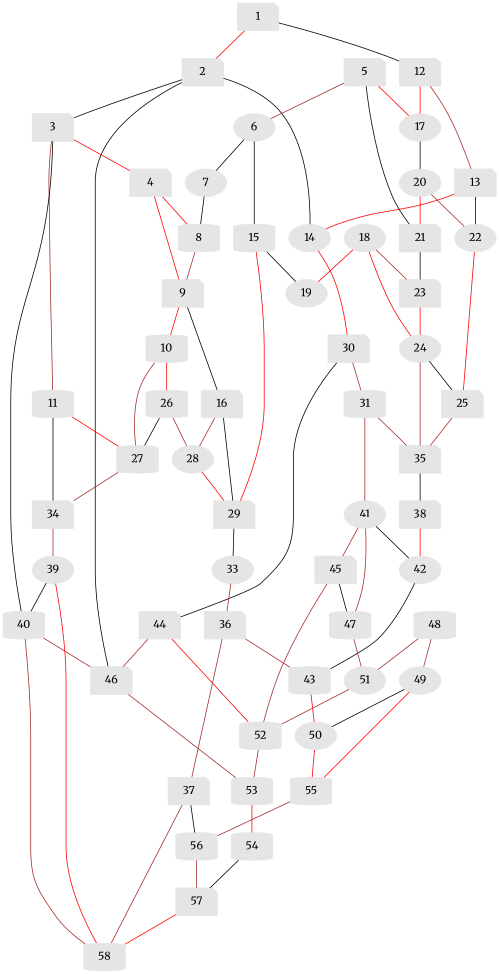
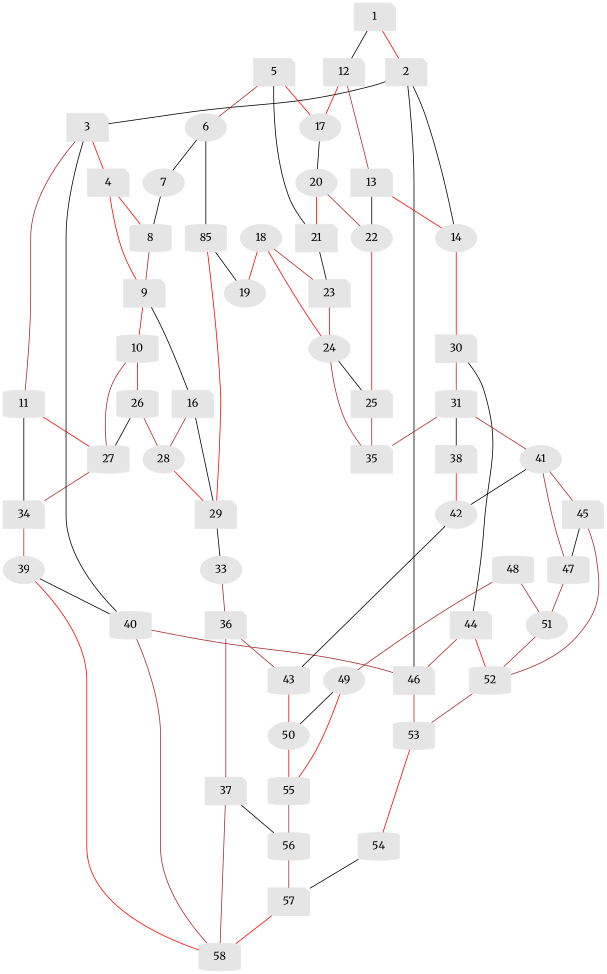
node "15": label "15" -> "85"
edge "35" -- "38": now "31" -- "38"
